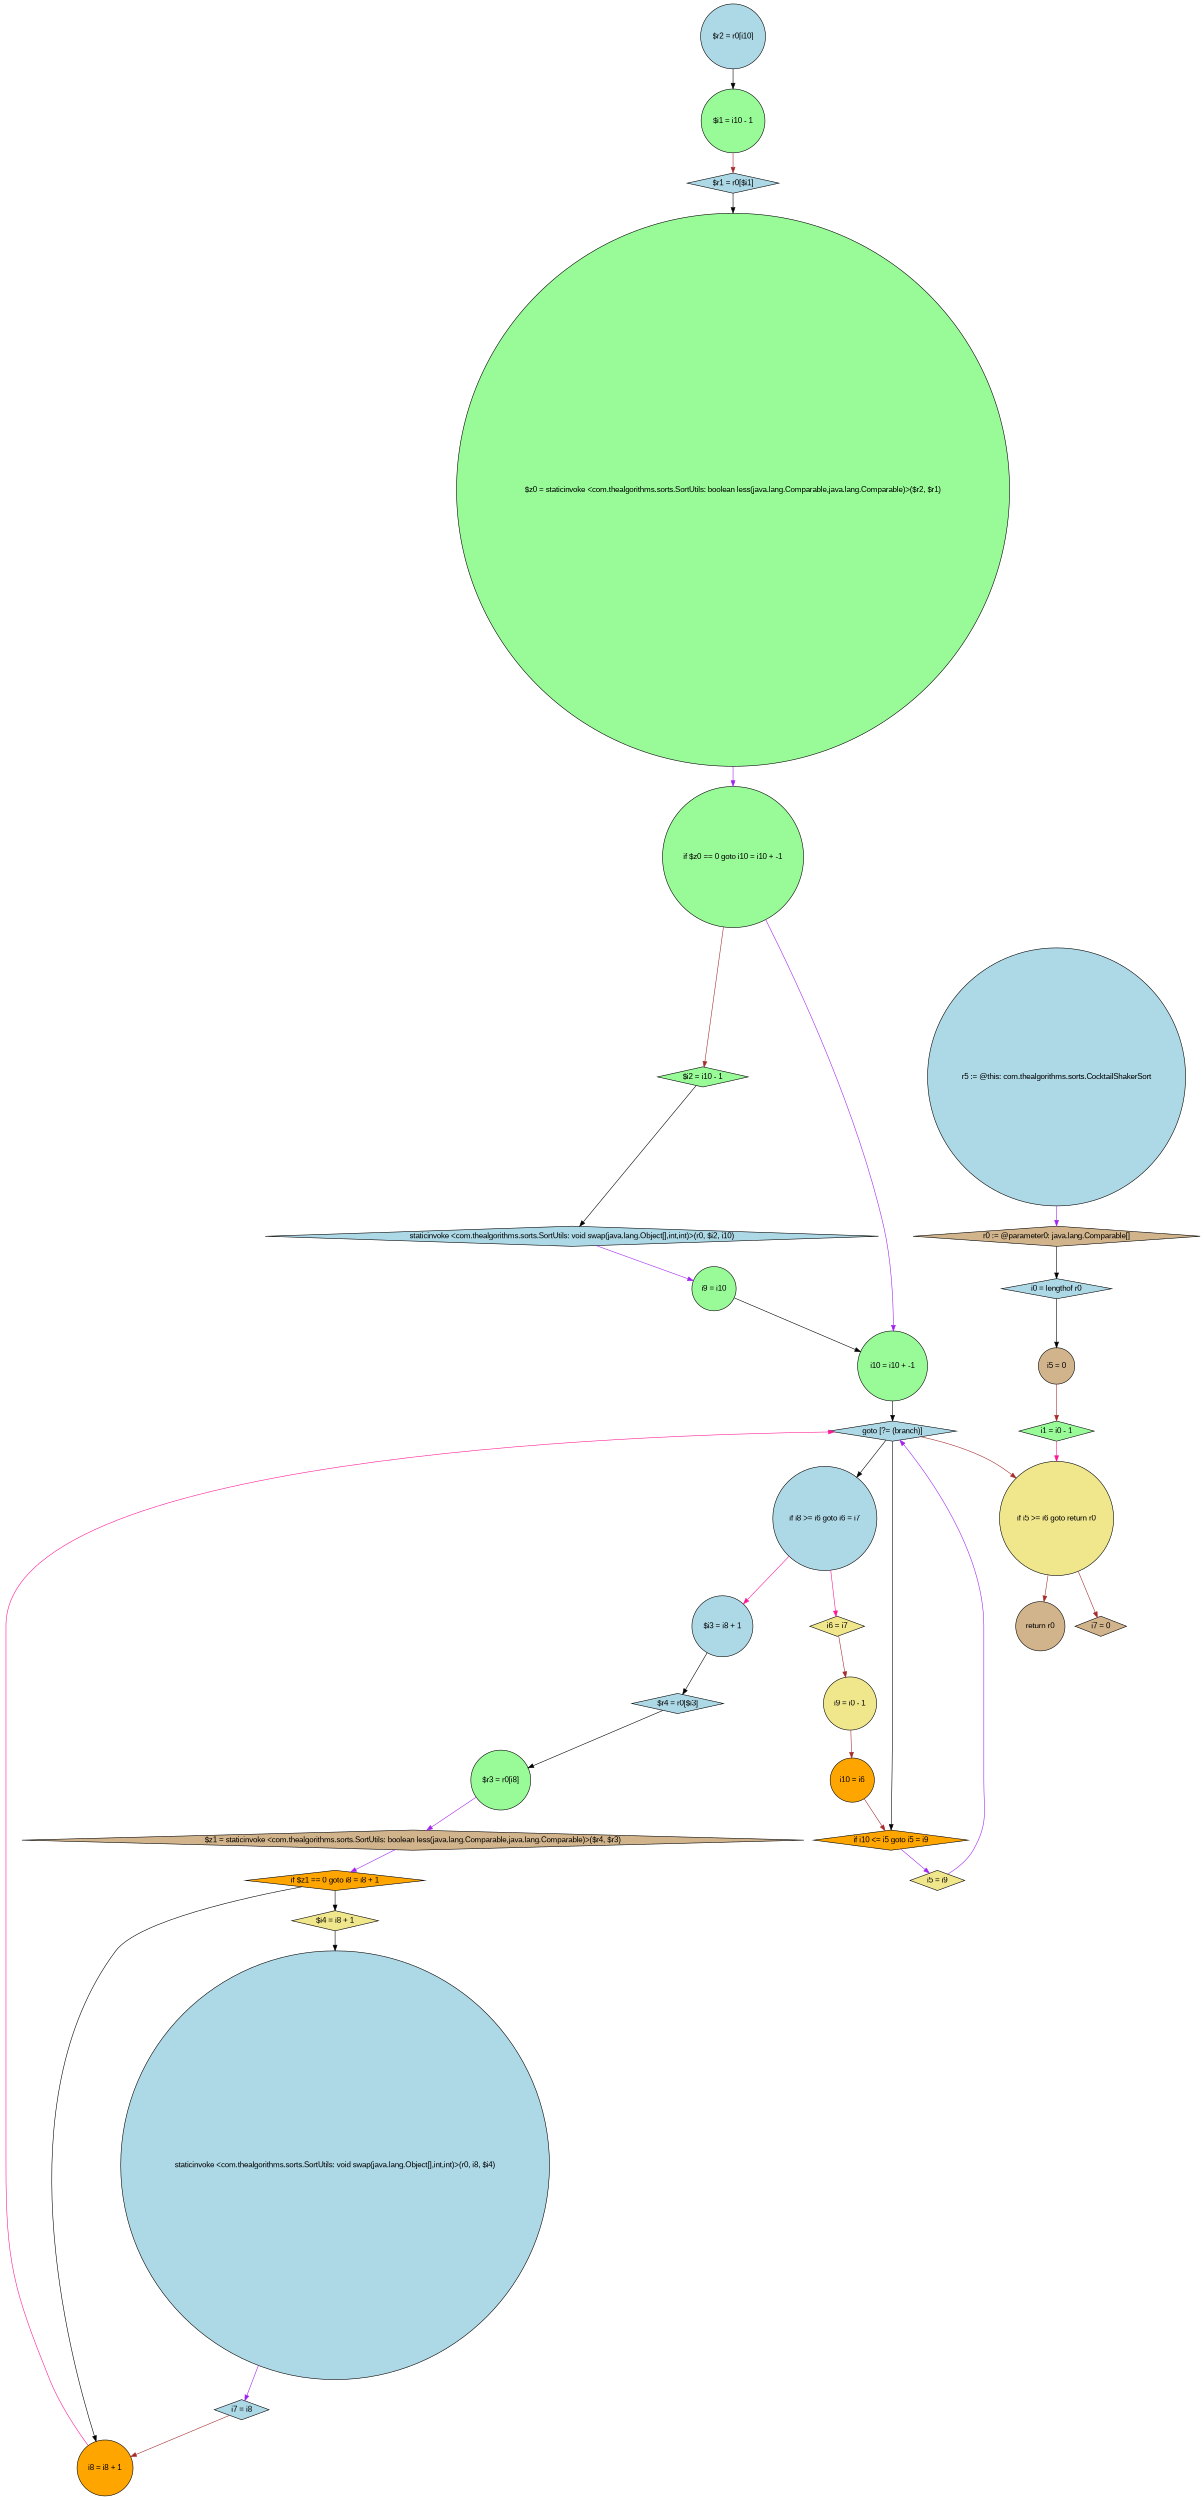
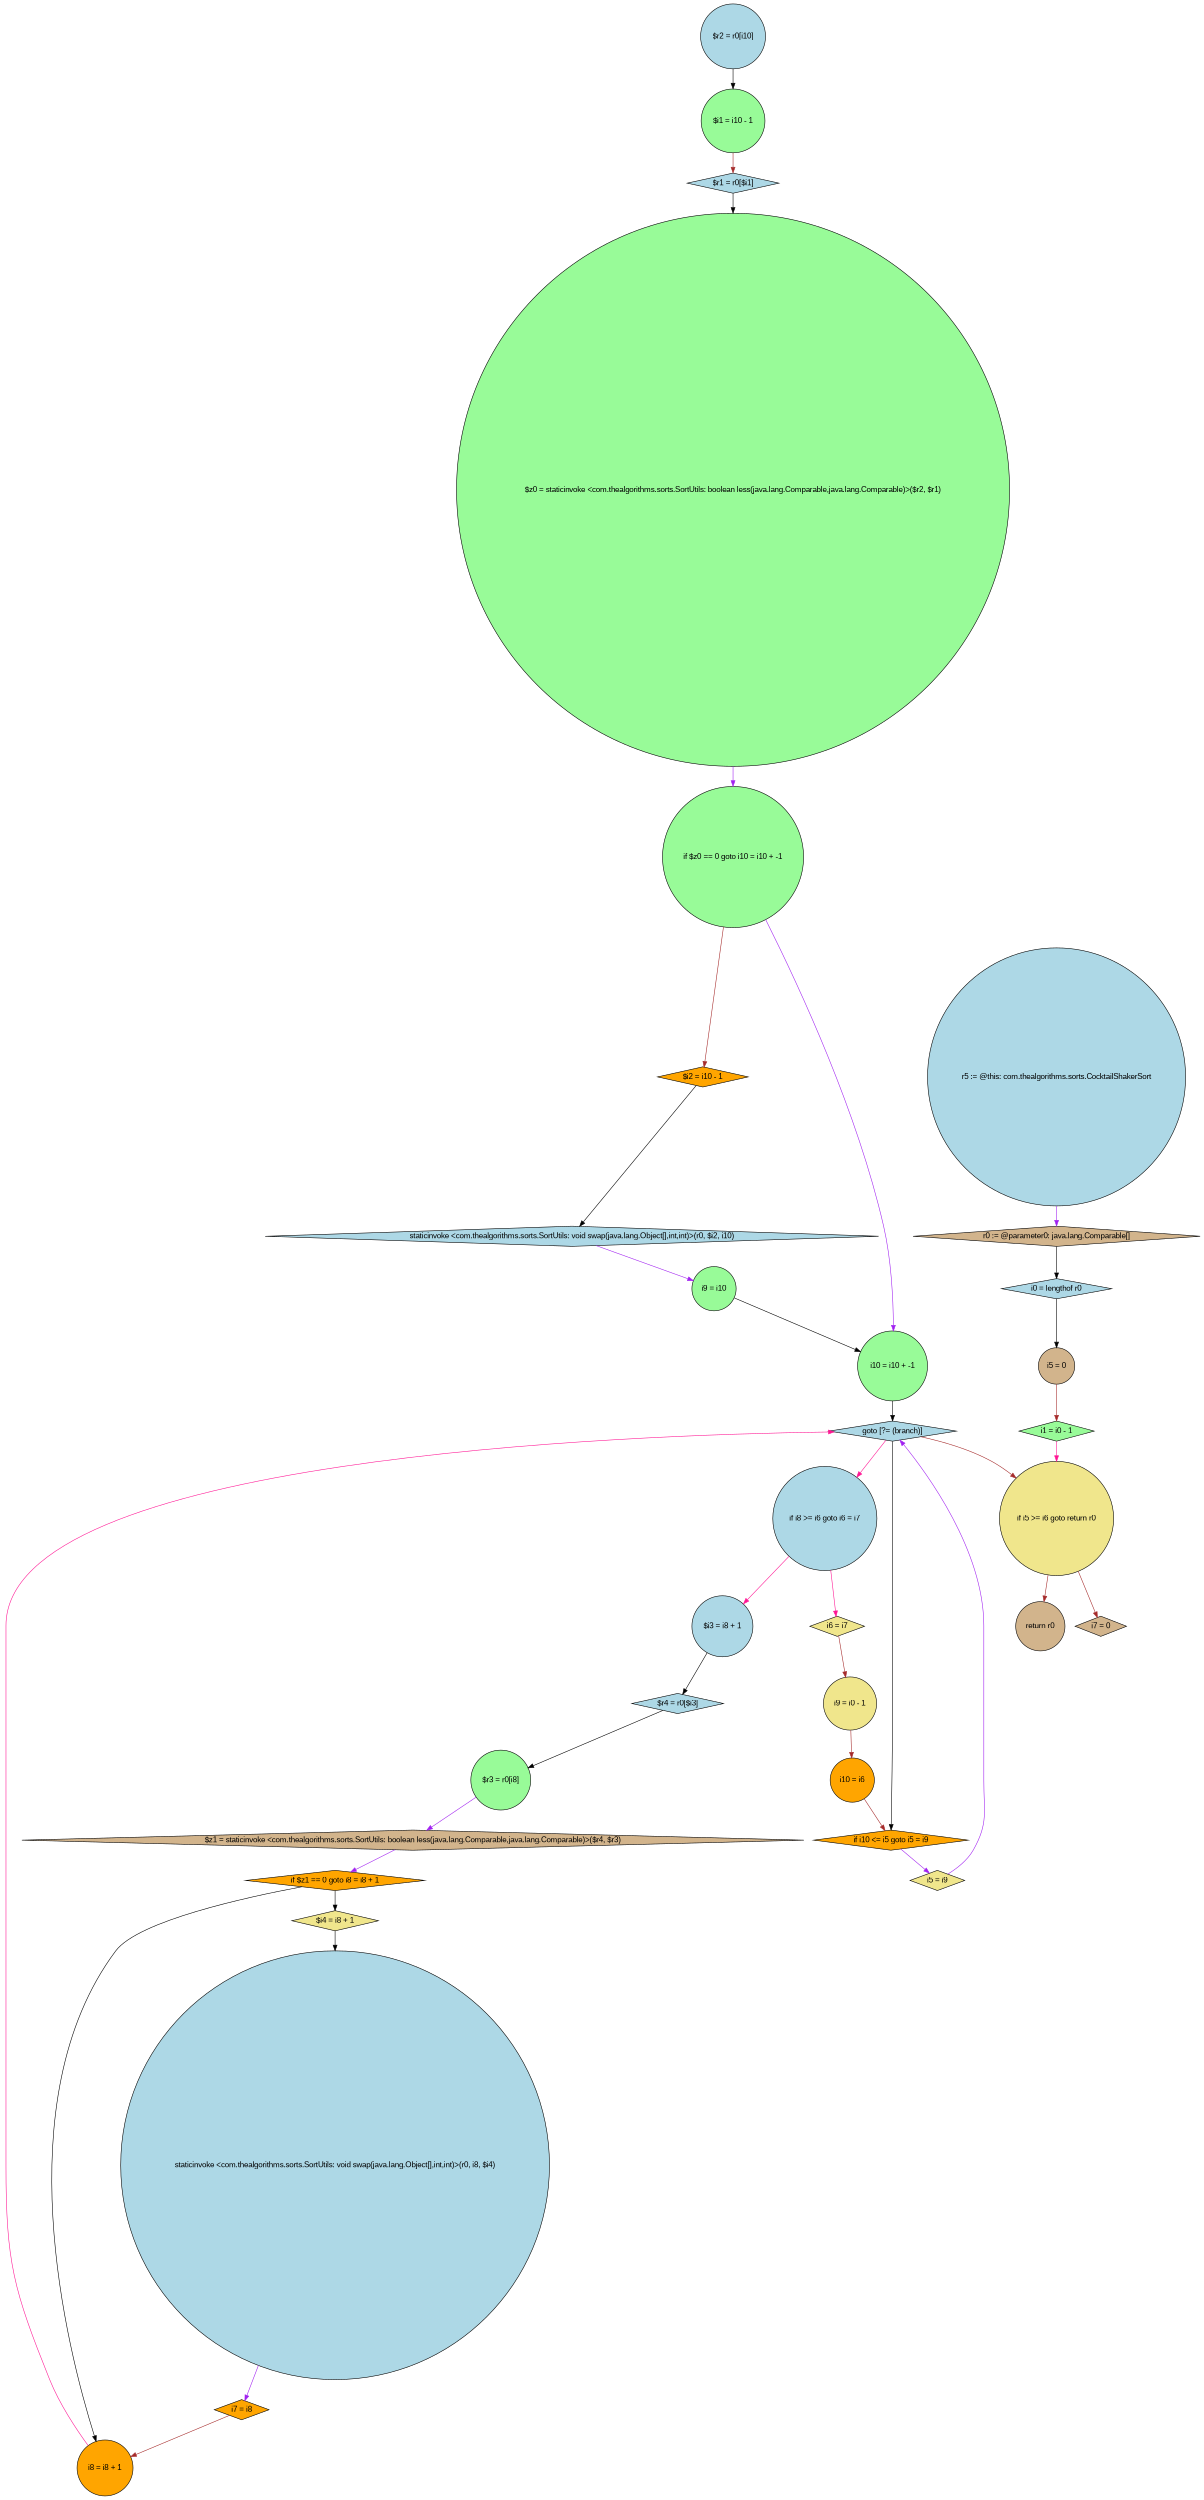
node "$i2 = i10 - 1": fillcolor palegreen -> orange
edge "goto [?= (branch)]" -> "if i8 >= i6 goto i6 = i7": color black -> deeppink
node "i7 = i8": fillcolor lightblue -> orange
